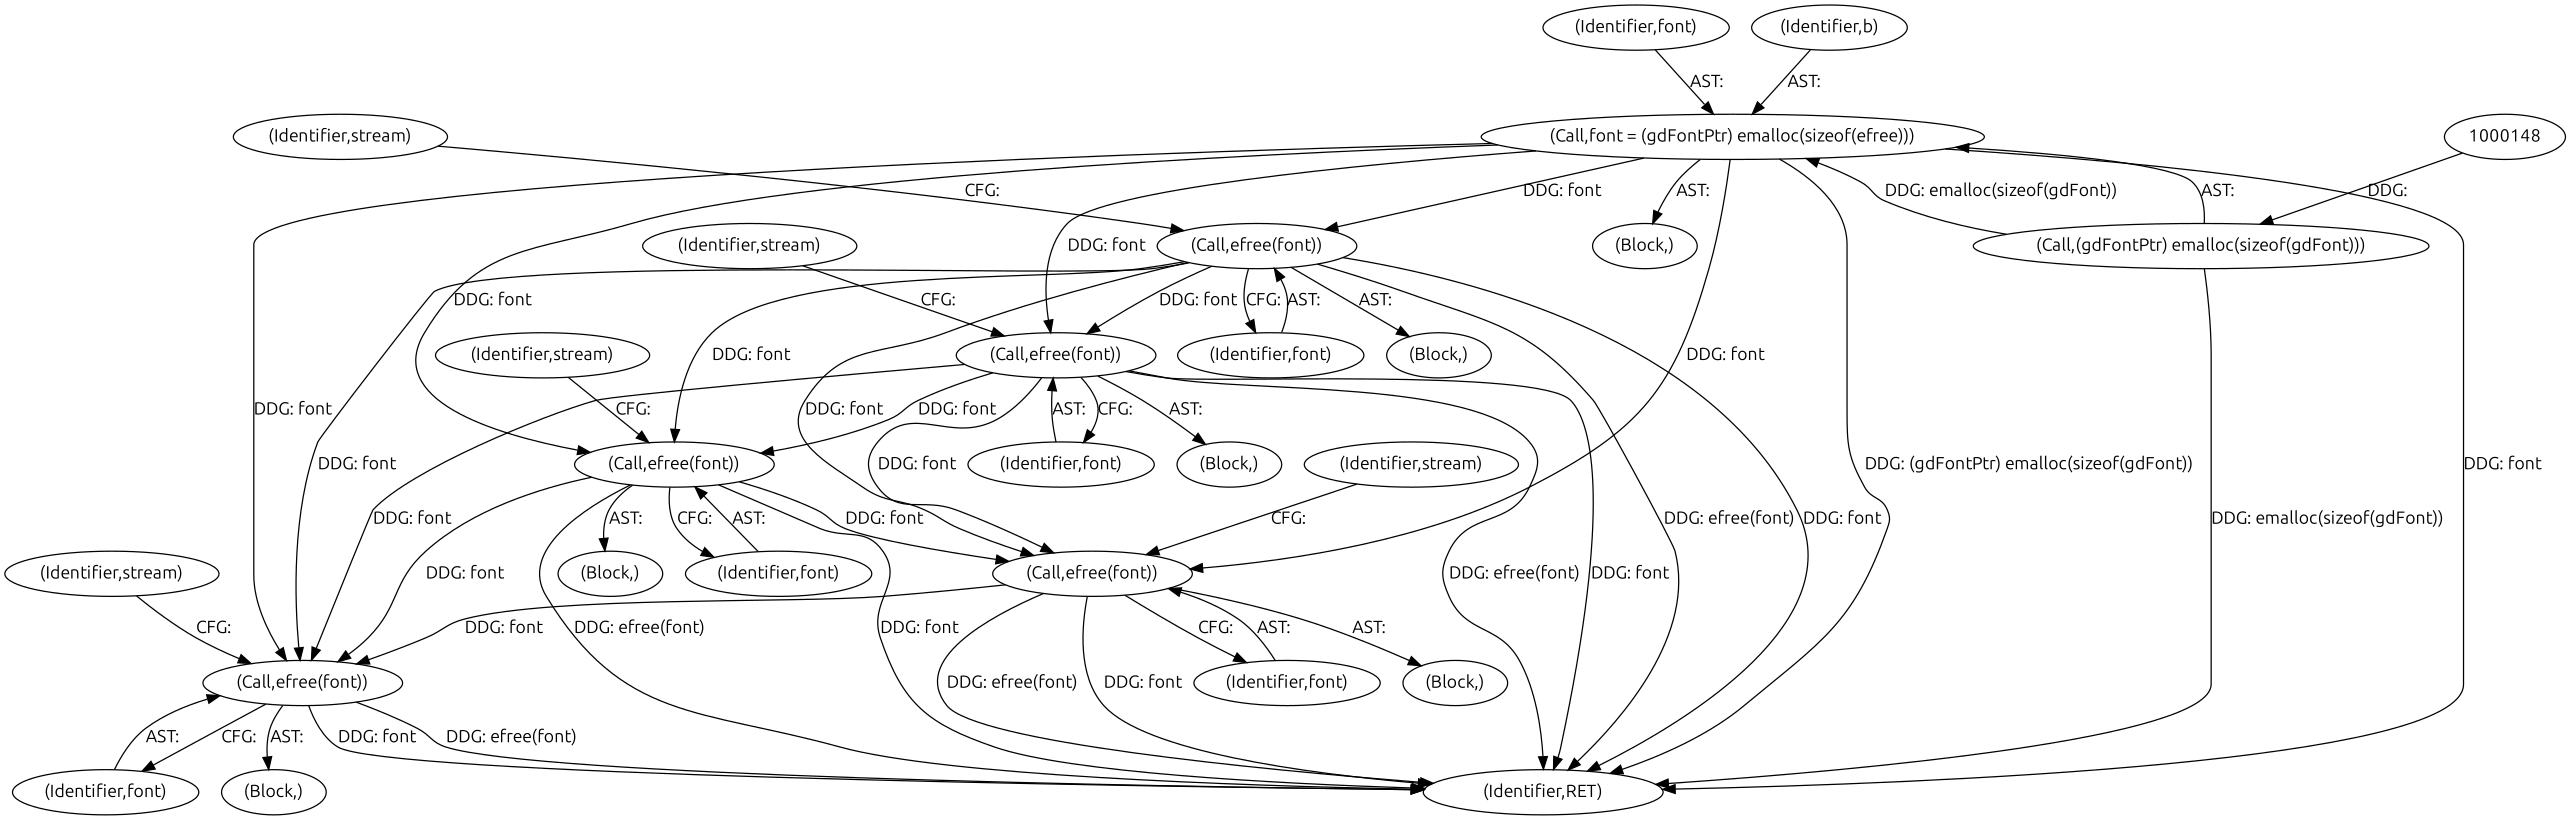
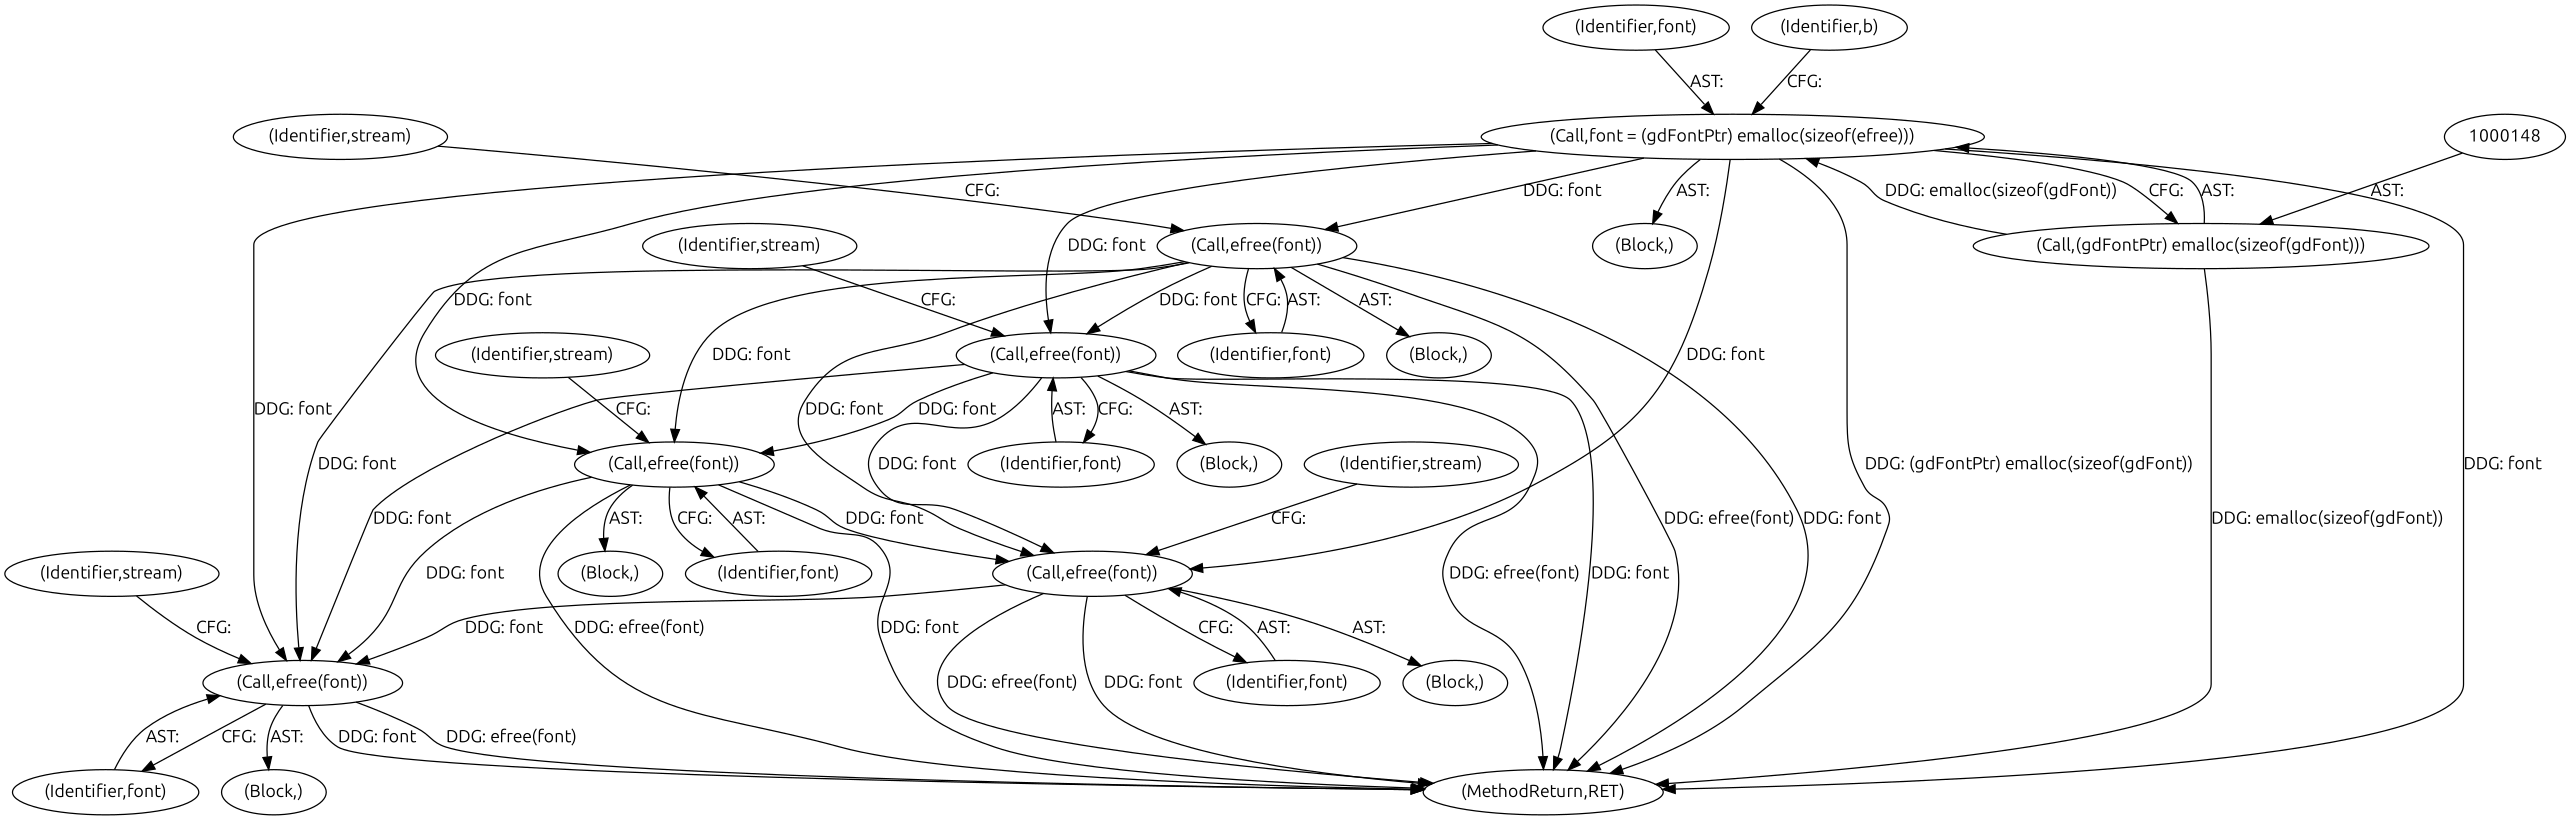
edge "(Identifier,b)" -> "(Call,font = (gdFontPtr) emalloc(sizeof(efree)))": label "AST: " -> "CFG: "
edge "(Call,font = (gdFontPtr) emalloc(sizeof(efree)))" -> "(Call,(gdFontPtr) emalloc(sizeof(gdFont)))": added, label "CFG:"
edge "1000148" -> "(Call,(gdFontPtr) emalloc(sizeof(gdFont)))": label "DDG: " -> "AST: "
node "(Identifier,RET)": label "(Identifier,RET)" -> "(MethodReturn,RET)"
